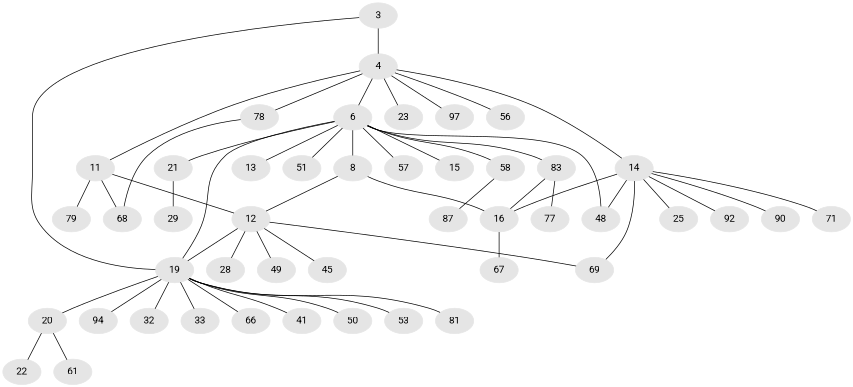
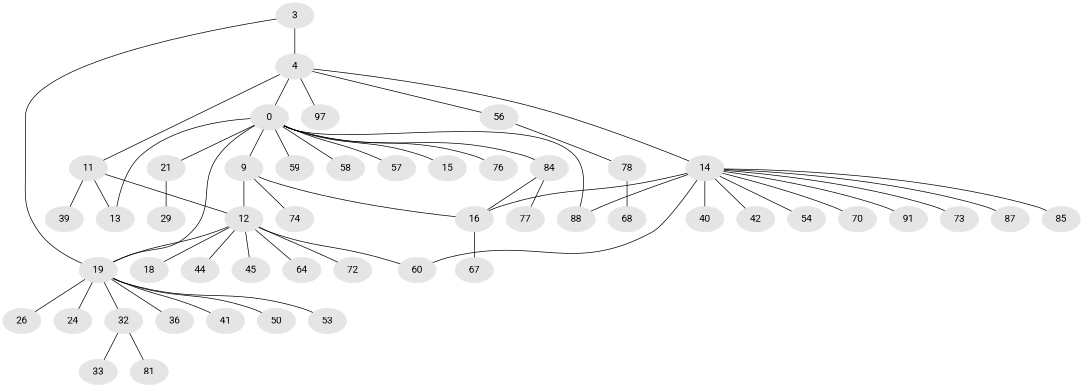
edge "4" -- "78": now "56" -- "78"
node "6": label "6" -> "0"
node "23": removed
node "51": label "51" -> "59"
node "8": label "8" -> "9"
node "76": added
node "83": label "83" -> "84"
edge "11" -- "68": now "11" -- "13"
edge "58" -- "87": now "14" -- "87"
node "79": label "79" -> "39"
node "74": added
node "48": label "48" -> "88"
node "25": label "25" -> "85"
node "40": added
node "92": label "92" -> "42"
node "90": label "90" -> "70"
node "54": added
node "71": label "71" -> "91"
node "73": added
node "28": label "28" -> "18"
node "49": label "49" -> "44"
node "64": added
node "72": added
node "69": label "69" -> "60"
edge "19" -- "81": now "32" -- "81"
edge "19" -- "33": now "32" -- "33"
node "20": label "20" -> "26"
node "94": label "94" -> "24"
node "66": label "66" -> "36"
node "22": removed
node "61": removed
